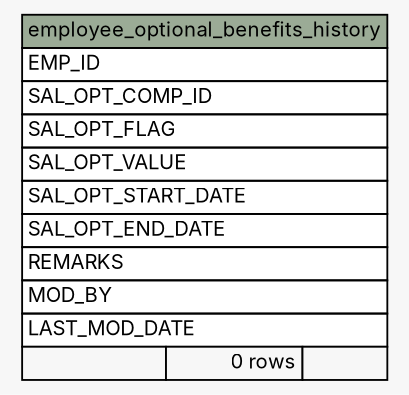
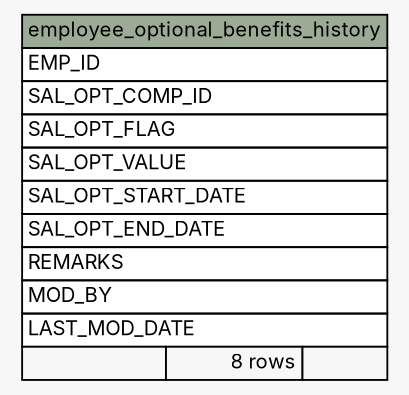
node "employee_optional_benefits_history": text "0 rows" -> "8 rows"
